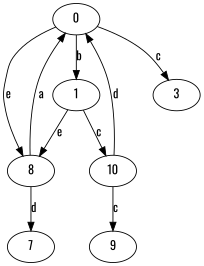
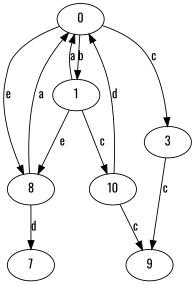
edge "1" -> "0": added, label "a"
edge "3" -> "9": added, label "c"
